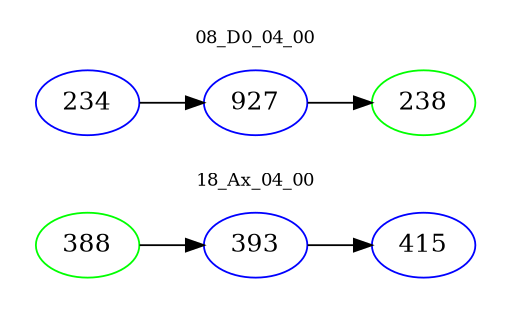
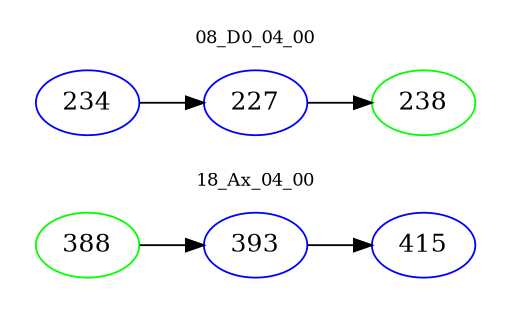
node "927": label "927" -> "227"
